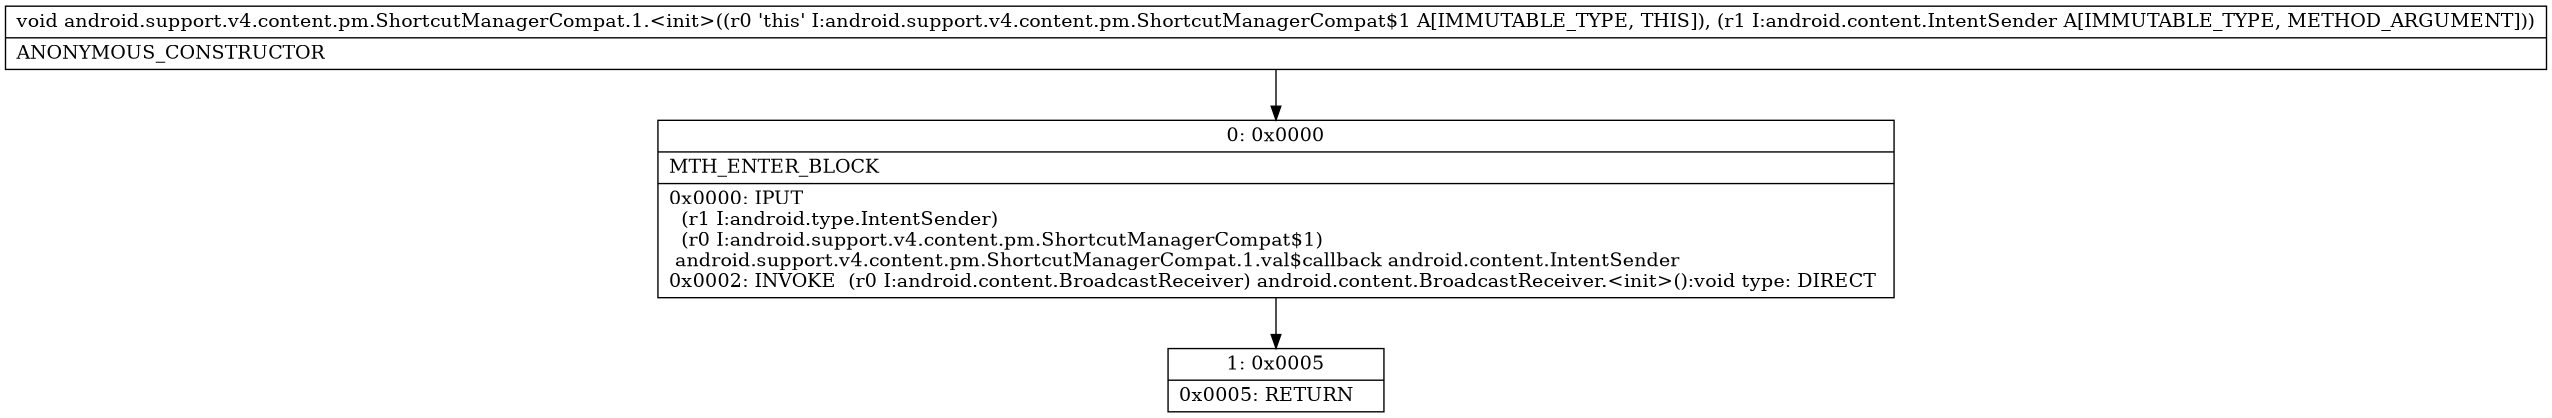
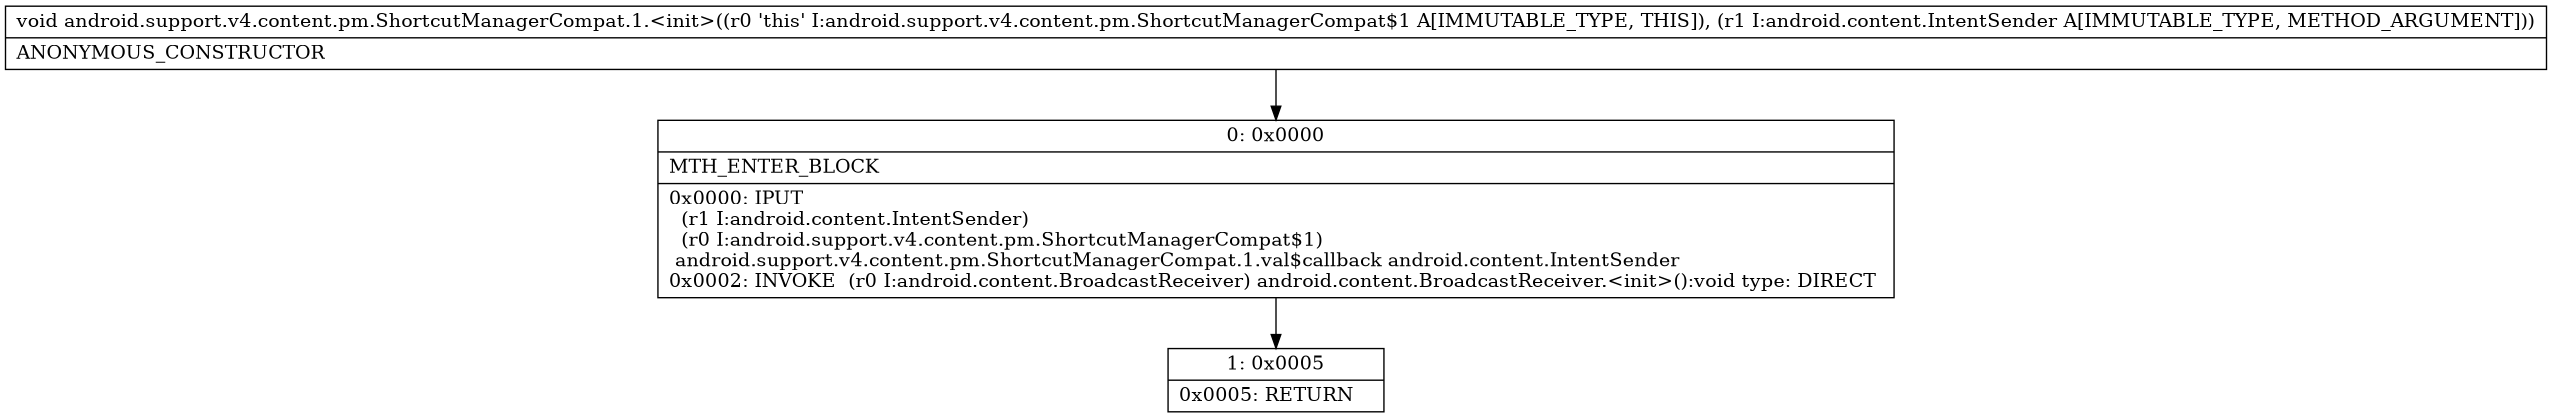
node "0: 0x0000": text "(r1 I:android.type.IntentSender)" -> "(r1 I:android.content.IntentSender)"
